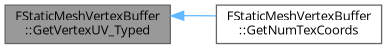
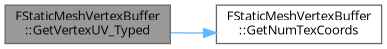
edge "FStaticMeshVertexBuffer ::GetNumTexCoords" -> "FStaticMeshVertexBuffer ::GetVertexUV_Typed": reversed
